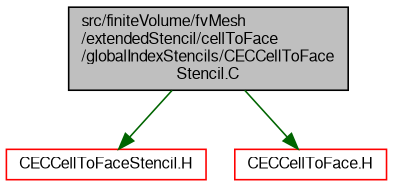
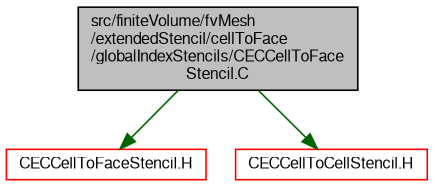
node "CECCellToFace.H": label "CECCellToFace.H" -> "CECCellToCellStencil.H"
